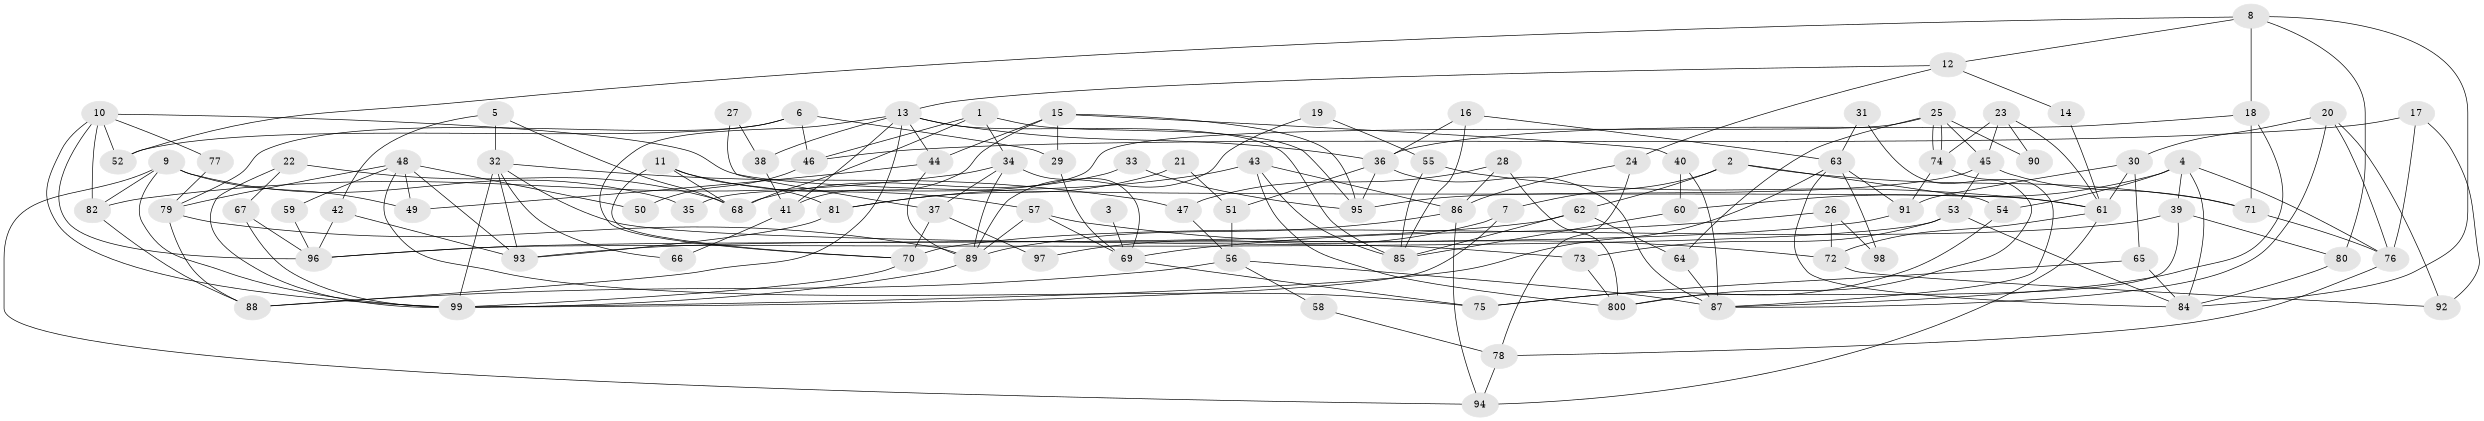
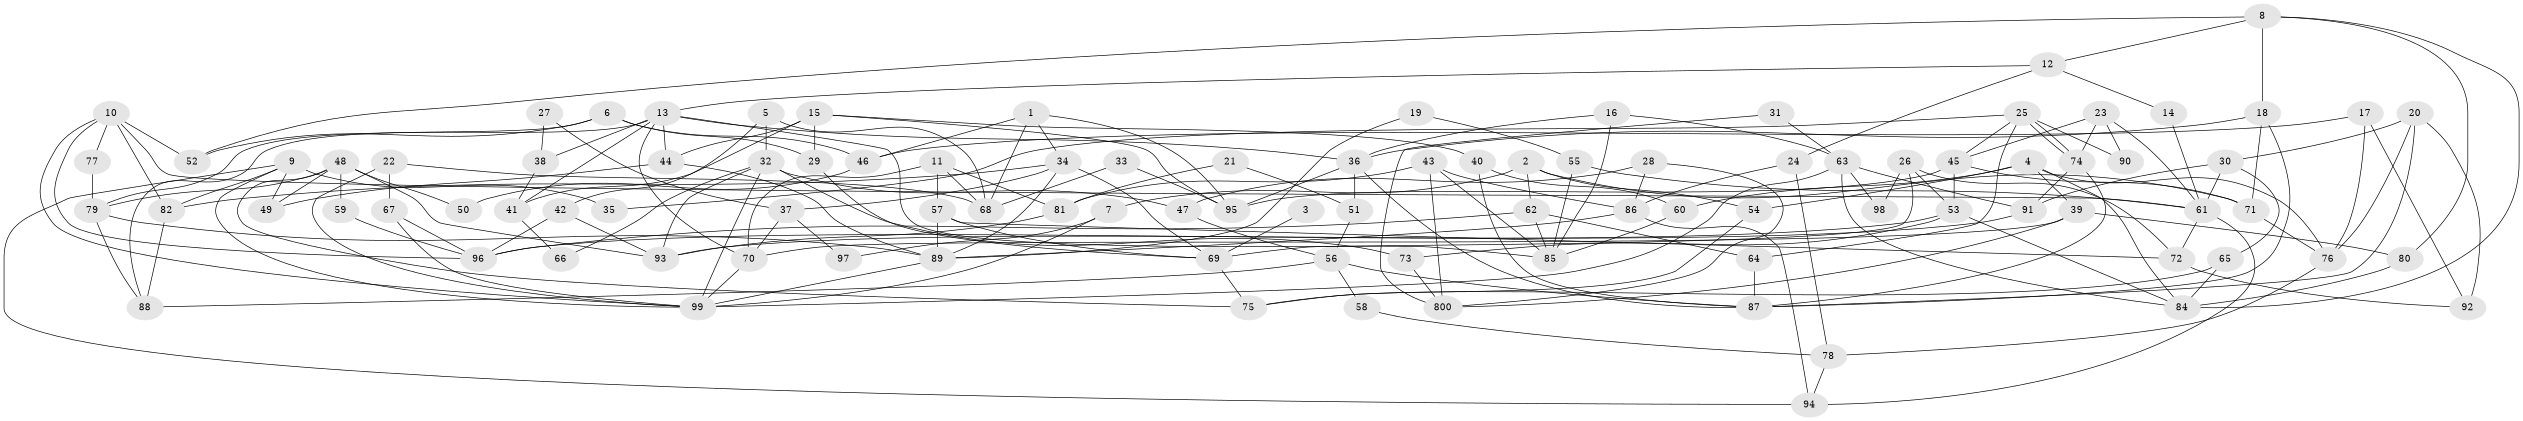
edge "26" -- "53": added
